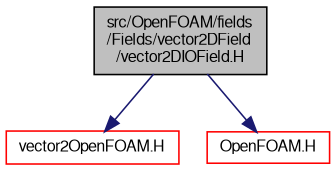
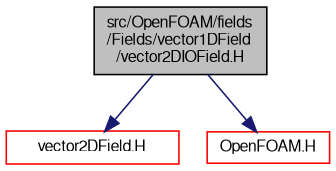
node "src/OpenFOAM/fields /Fields/vector2DField /vector2DIOField.H": label "src/OpenFOAM/fields /Fields/vector2DField /vector2DIOField.H" -> "src/OpenFOAM/fields /Fields/vector1DField /vector2DIOField.H"
node "vector2OpenFOAM.H": label "vector2OpenFOAM.H" -> "vector2DField.H"
